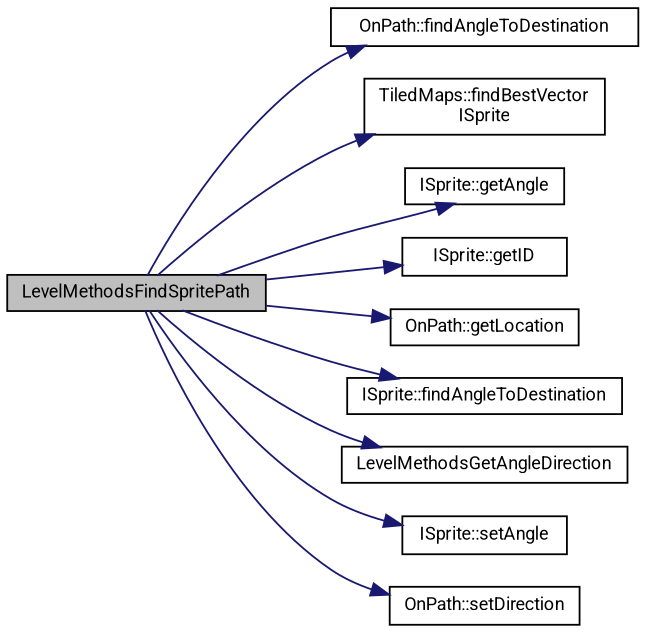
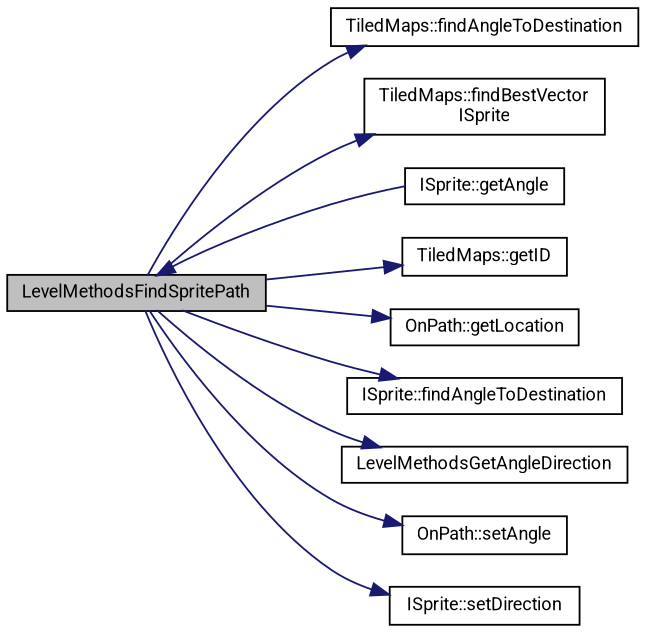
node "OnPath::findAngleToDestination": label "OnPath::findAngleToDestination" -> "TiledMaps::findAngleToDestination"
edge "LevelMethodsFindSpritePath" -> "ISprite::getAngle": reversed
node "ISprite::getID": label "ISprite::getID" -> "TiledMaps::getID"
node "ISprite::setAngle": label "ISprite::setAngle" -> "OnPath::setAngle"
node "OnPath::setDirection": label "OnPath::setDirection" -> "ISprite::setDirection"
